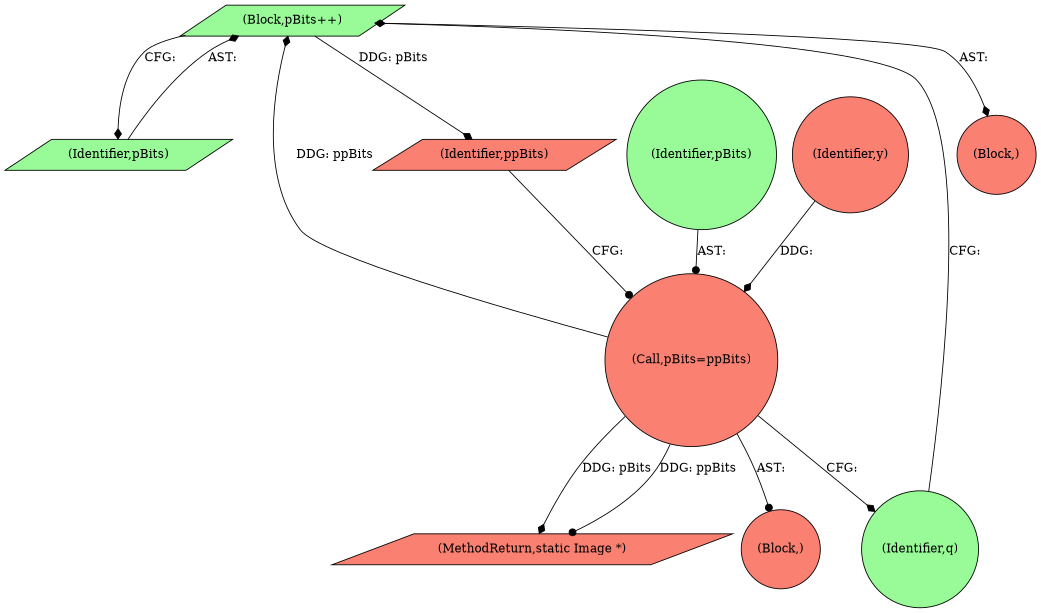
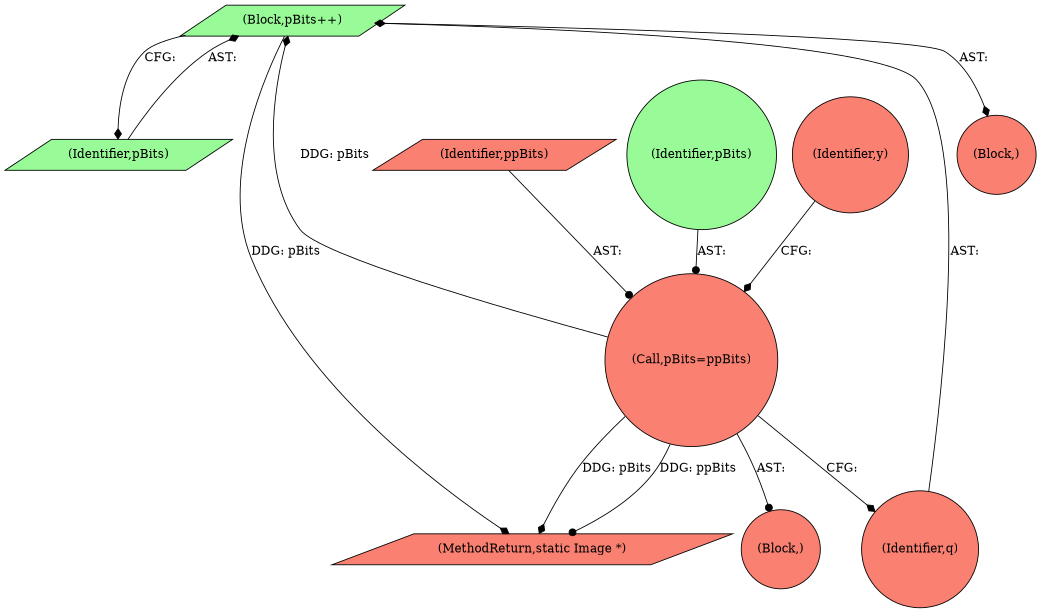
edge "(Block,pBits++)" -> "(Identifier,ppBits)": now "(Block,pBits++)" -> "(MethodReturn,static Image *)"
edge "(Call,pBits=ppBits)" -> "(Block,pBits++)": label "DDG: ppBits" -> "DDG: pBits"
edge "(Identifier,ppBits)" -> "(Call,pBits=ppBits)": label "CFG: " -> "AST: "
edge "(Identifier,y)" -> "(Call,pBits=ppBits)": label "DDG: " -> "CFG: "
edge "(Identifier,q)" -> "(Block,pBits++)": label "CFG: " -> "AST: "
node "(Identifier,q)": fillcolor palegreen -> salmon
